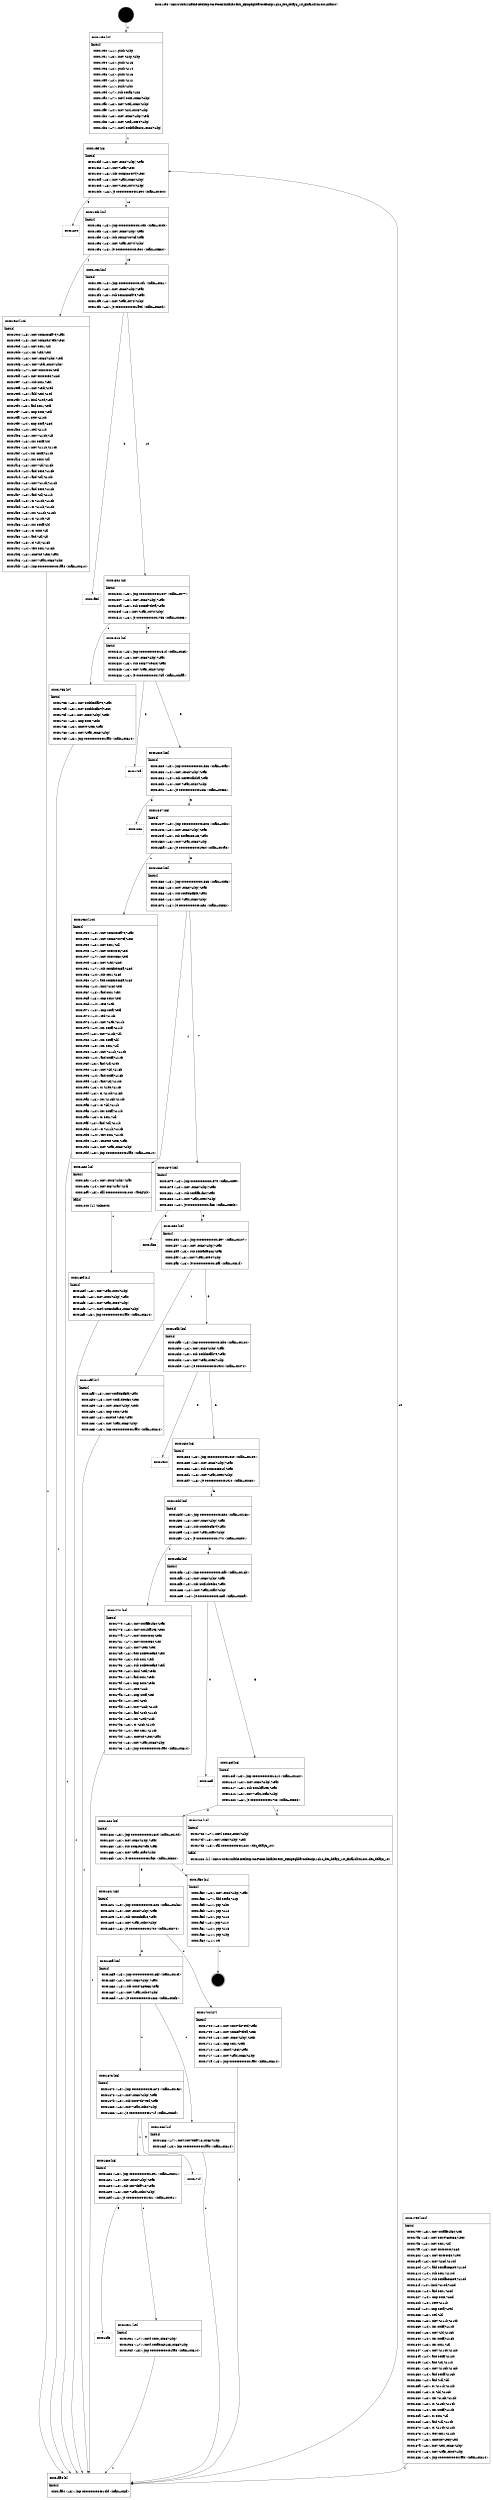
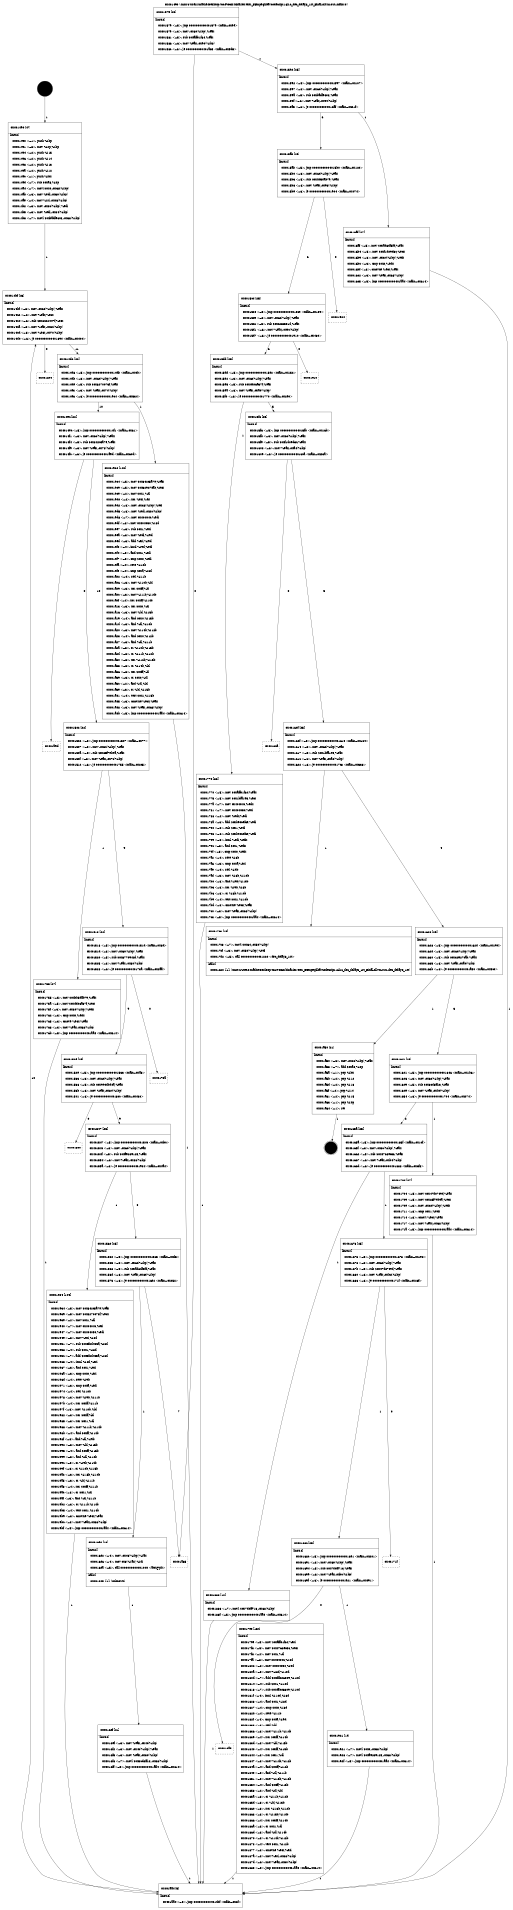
node "0x401910": added
edge "0x401560 [25]" -> "0x401579 [25]": now "0x401560 [25]" -> "0x401a65"
edge "0x401579 [25]" -> "0x401592 [25]": label " 9" -> " 7"
